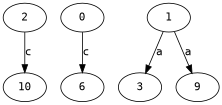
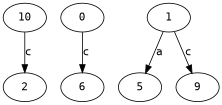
edge "2" -> "10": reversed
edge "1" -> "9": label "a" -> "c"
node "3": label "3" -> "5"
